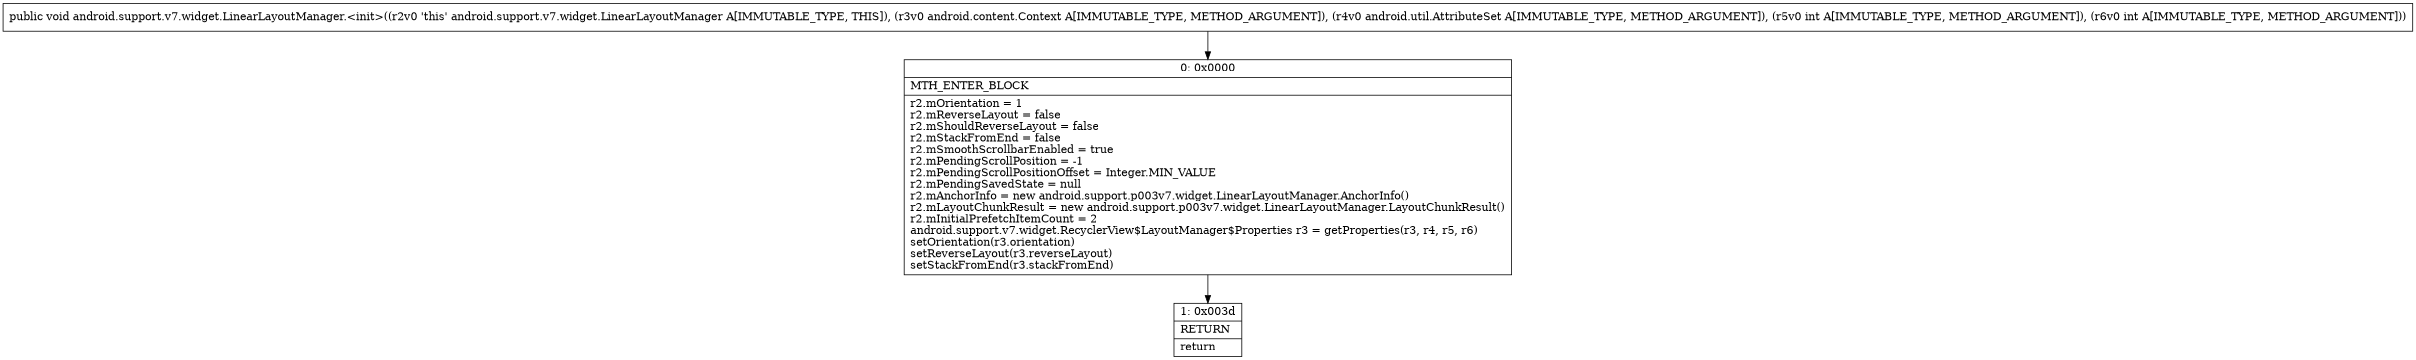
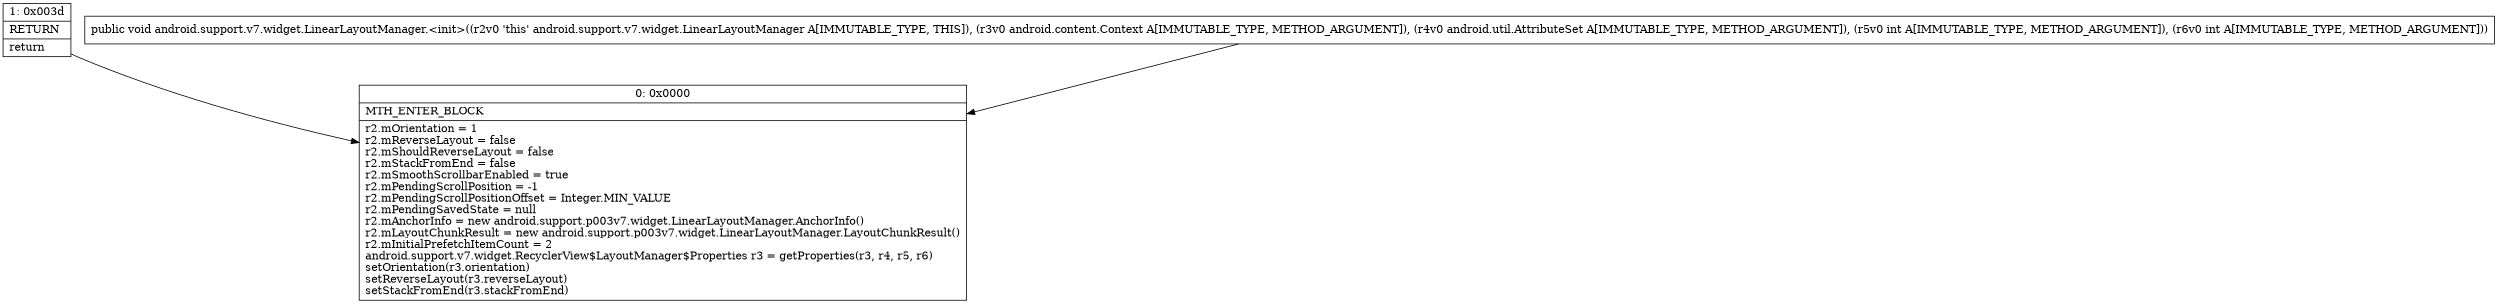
edge "0: 0x0000" -> "1: 0x003d": reversed
